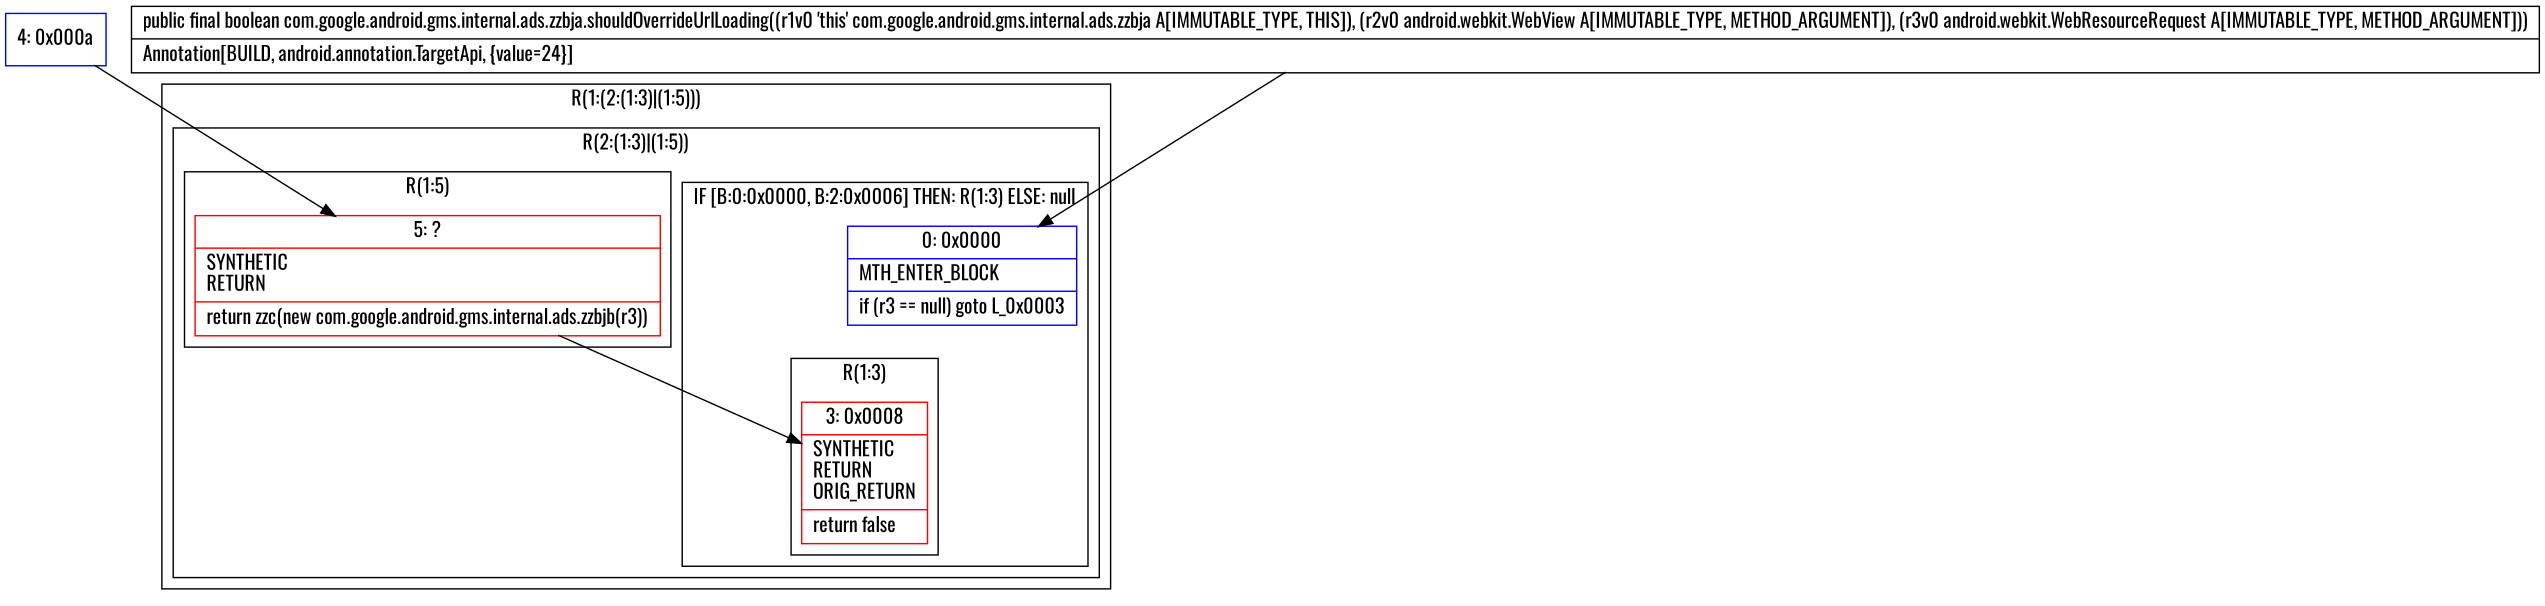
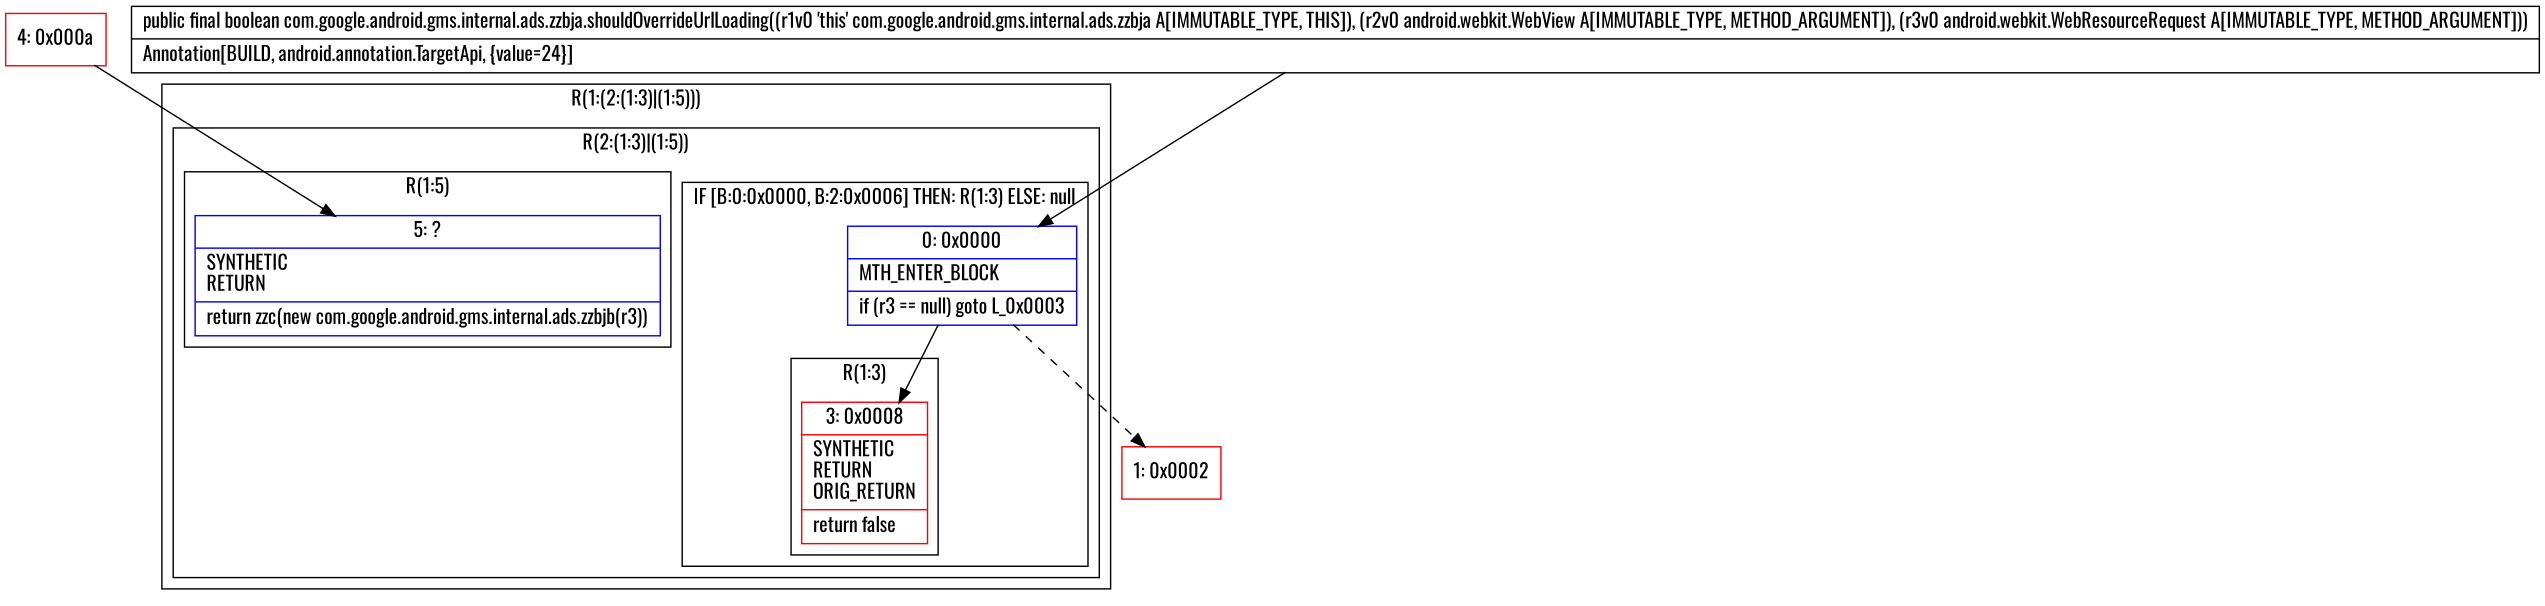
node "4: 0x000a": color blue -> red
node "5: ?": color red -> blue
edge "5: ?" -> "3: 0x0008": now "0: 0x0000" -> "3: 0x0008"
node "1: 0x0002": added
